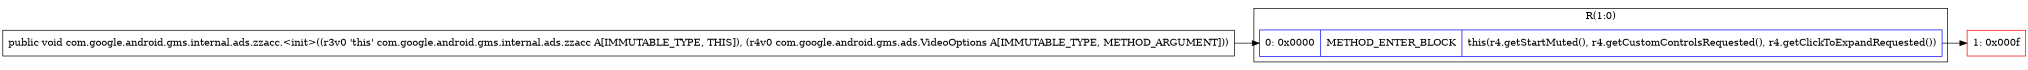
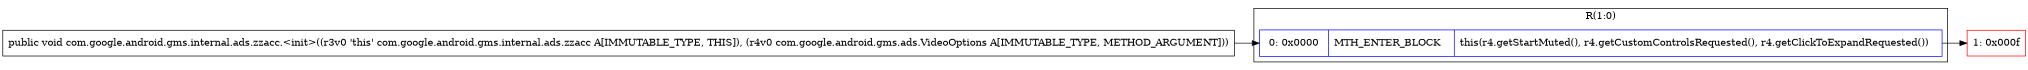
node "0: 0x0000": text "METHOD_ENTER_BLOCK" -> "MTH_ENTER_BLOCK"
